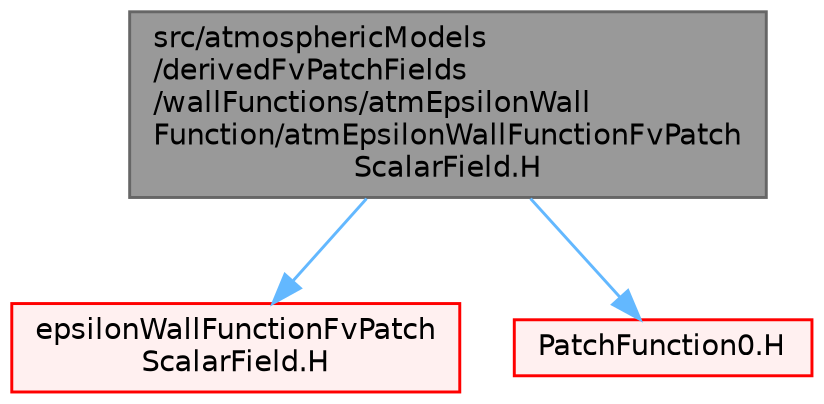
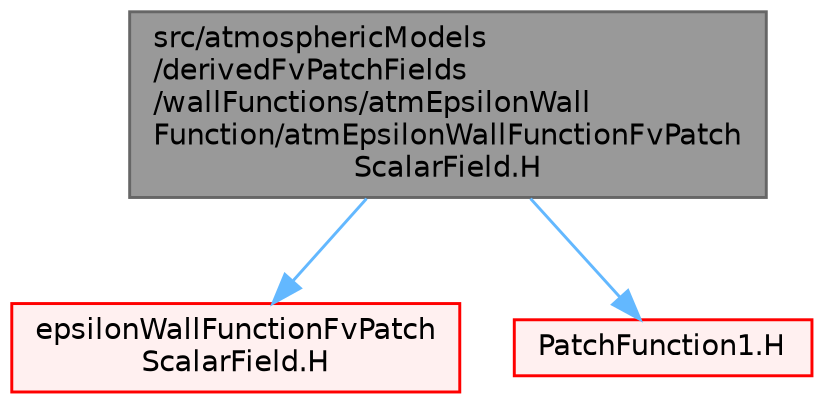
node "PatchFunction0.H": label "PatchFunction0.H" -> "PatchFunction1.H"
